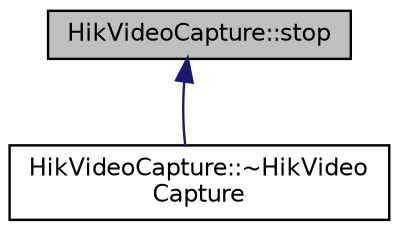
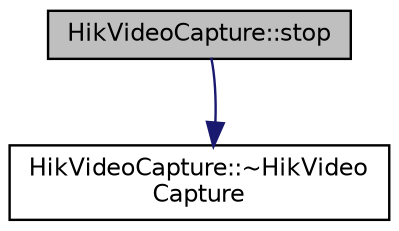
edge "HikVideoCapture::~HikVideo Capture" -> "HikVideoCapture::stop": reversed
